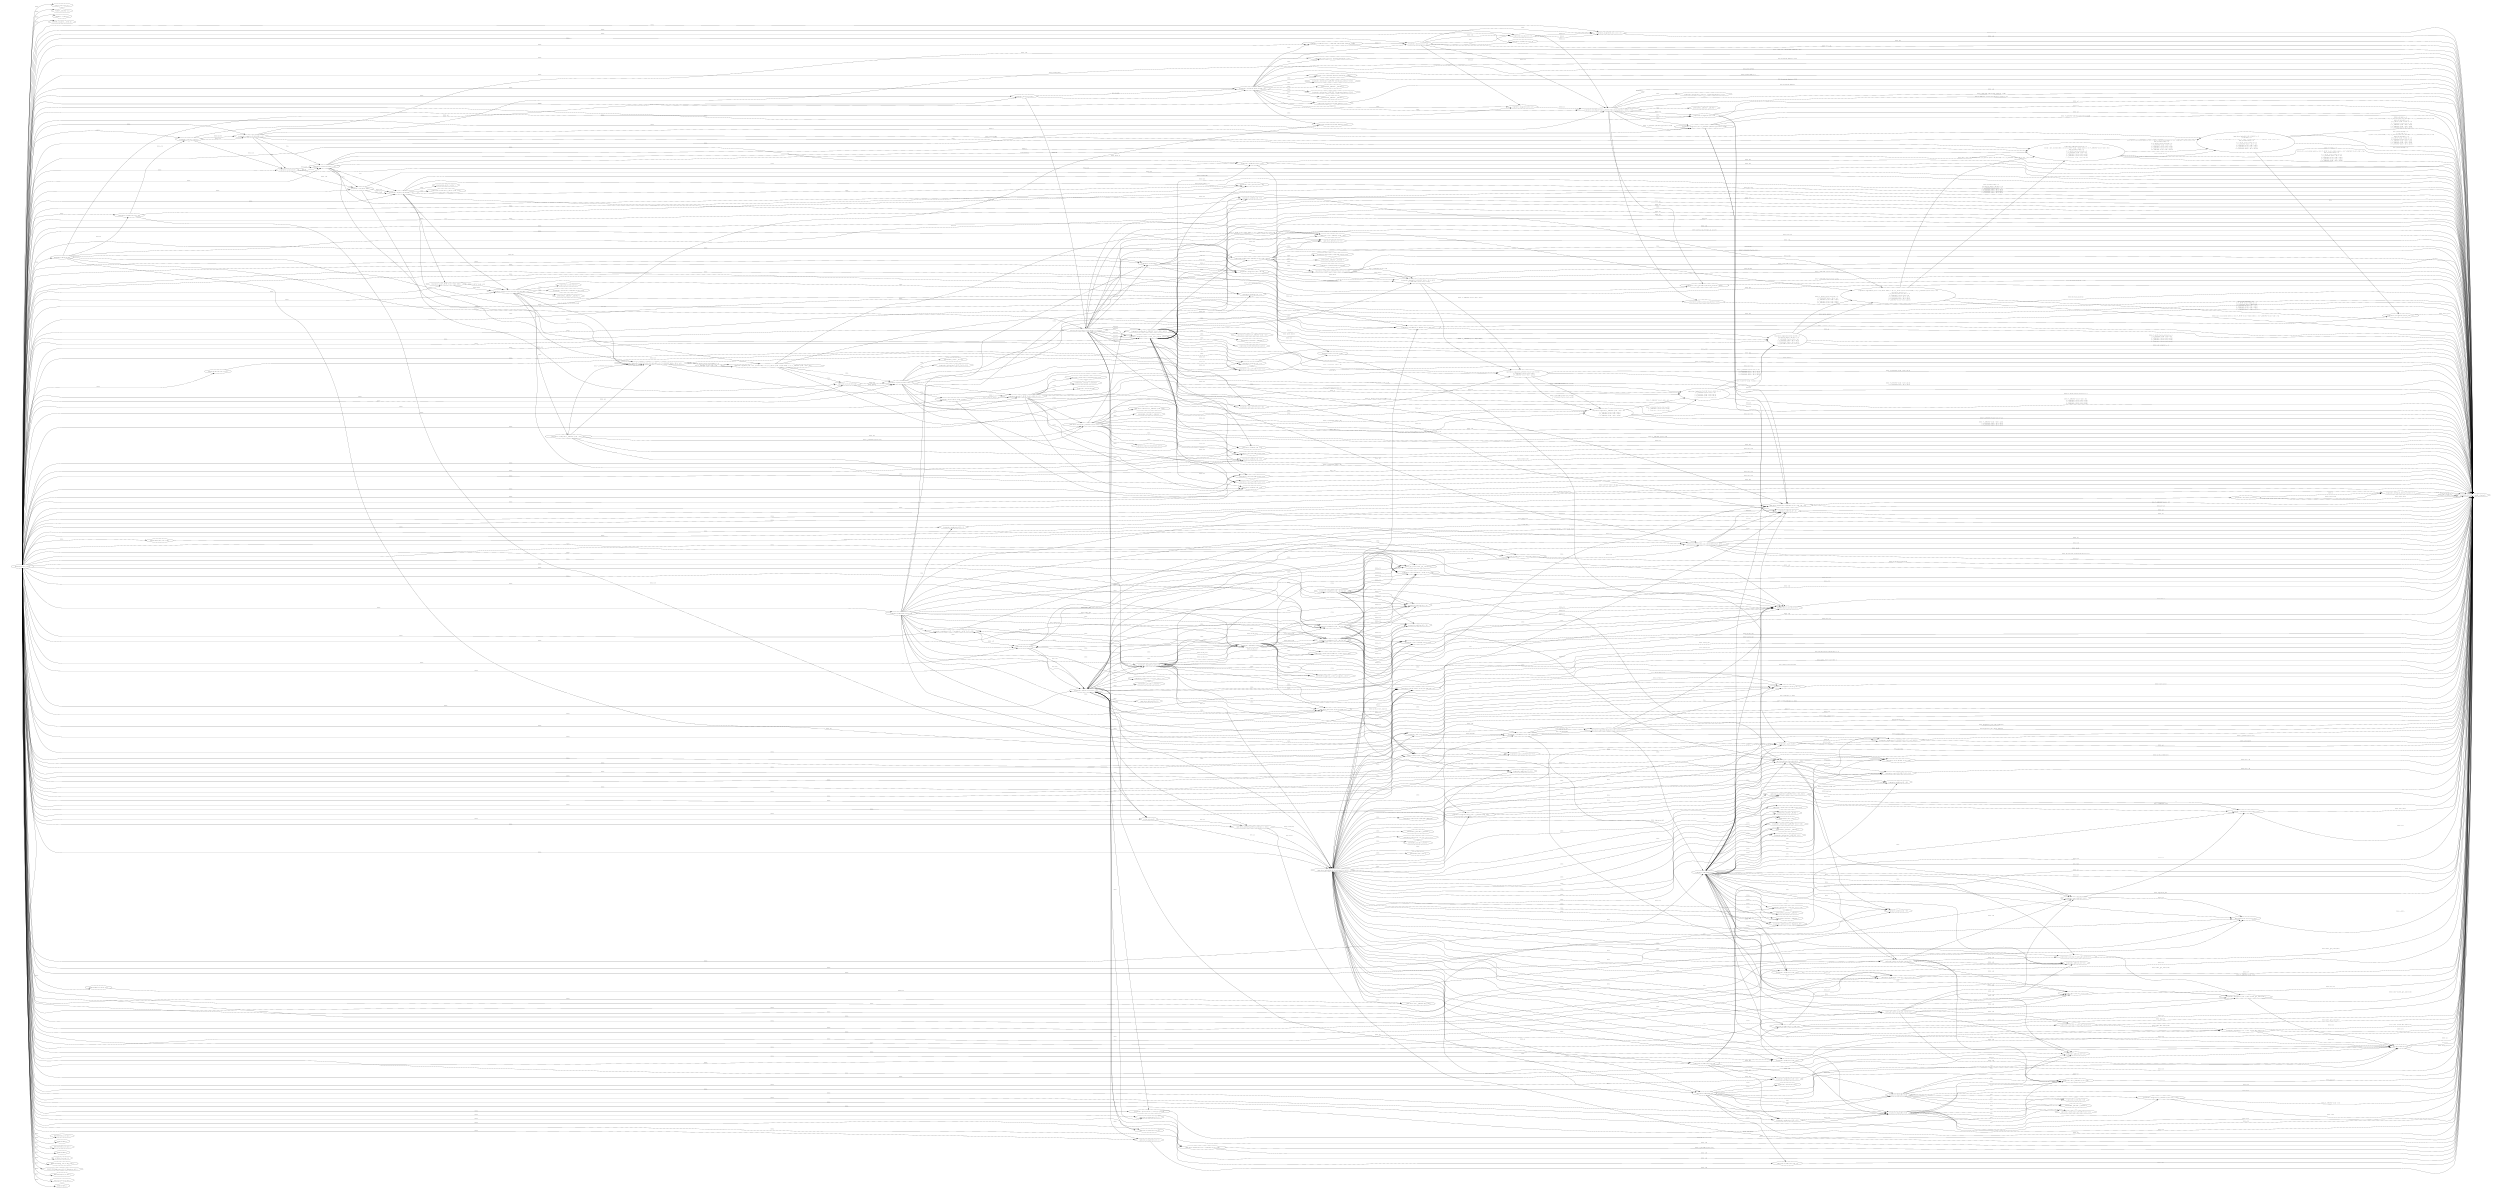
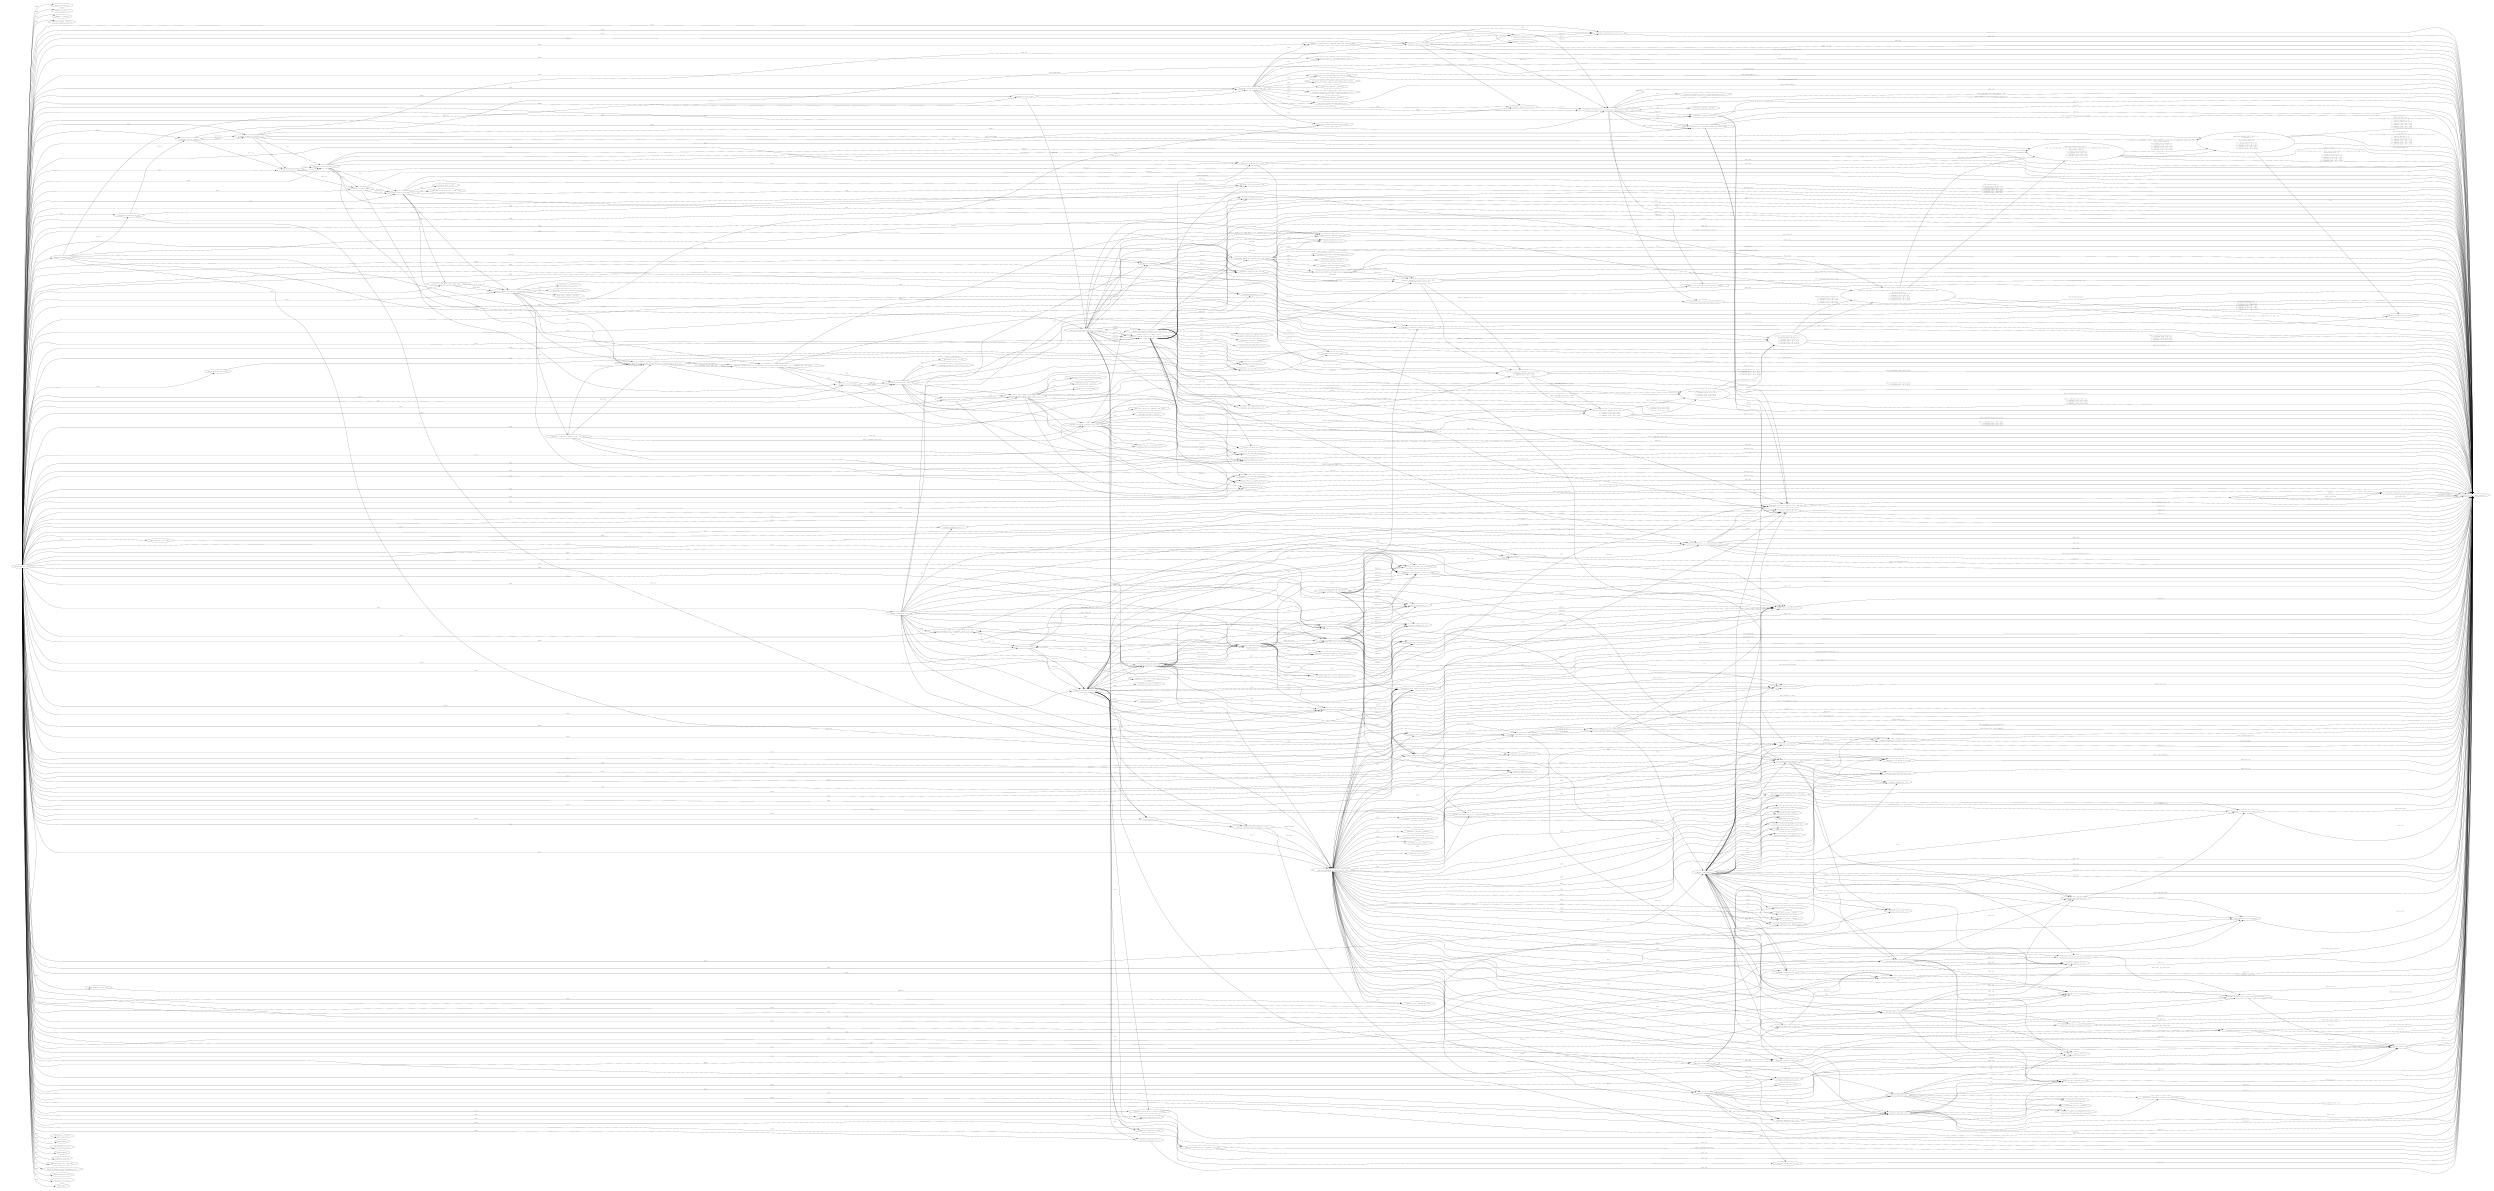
edge "(METHOD,cache_insert)" -> "(cache_scan_free,cache_scan_free(a1, a2, a3, a5))": now "(METHOD,cache_insert)" -> "(<operator>.indirectIndexAccess,a2[1])"
